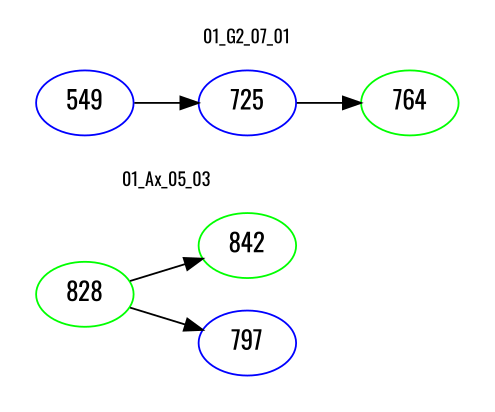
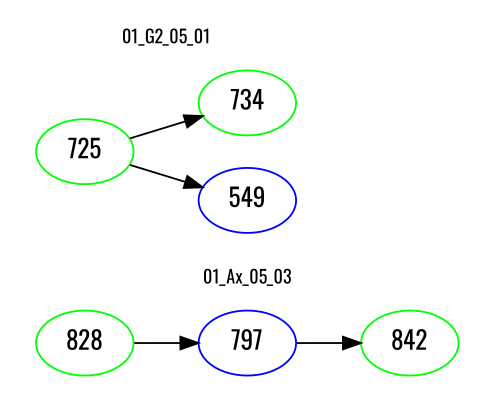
cluster "01_G2_07_01": label "01_G2_07_01" -> "01_G2_05_01"
edge "549" -> "725": reversed
node "725": color blue -> green
node "764": label "764" -> "734"
edge "828" -> "842": now "797" -> "842"
